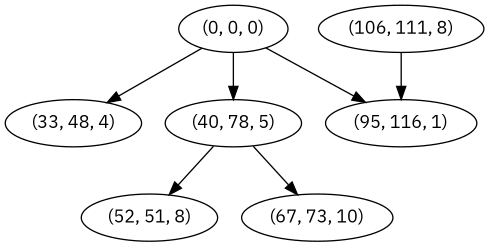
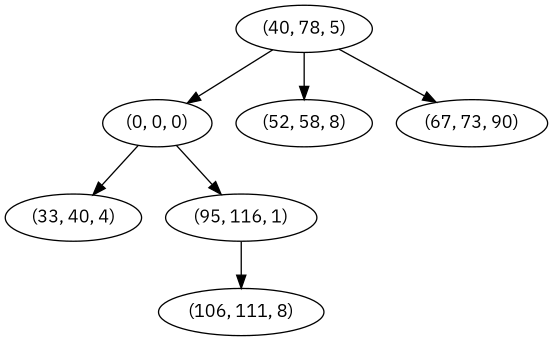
edge "(0, 0, 0)" -> "(40, 78, 5)": reversed
edge "(106, 111, 8)" -> "(95, 116, 1)": reversed
node "(33, 48, 4)": label "(33, 48, 4)" -> "(33, 40, 4)"
node "(52, 51, 8)": label "(52, 51, 8)" -> "(52, 58, 8)"
node "(67, 73, 10)": label "(67, 73, 10)" -> "(67, 73, 90)"
